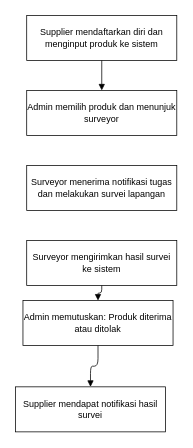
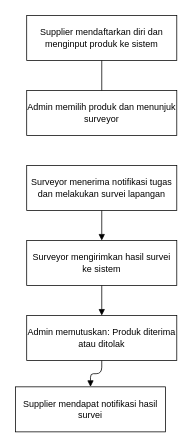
edge "Supplier mendaftarkan diri dan menginput produk ke sistem" -> "Admin memilih produk dan menunjuk surveyor": arrowhead block -> none
edge "Surveyor menerima notifikasi tugas dan melakukan survei lapangan" -> "Surveyor mengirimkan hasil survei ke sistem": added
node "Admin memutuskan: Produk diterima atau ditolak": moved (98, 323) -> (102, 338)
